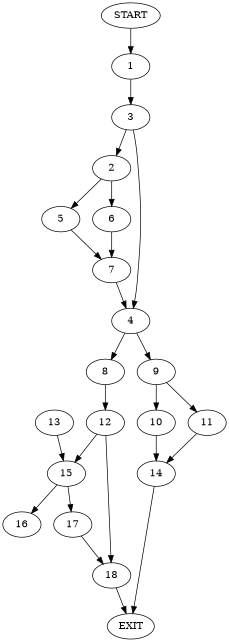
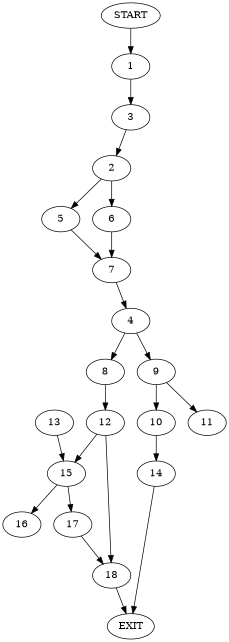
edge "3" -> "4": removed
edge "11" -> "14": removed
